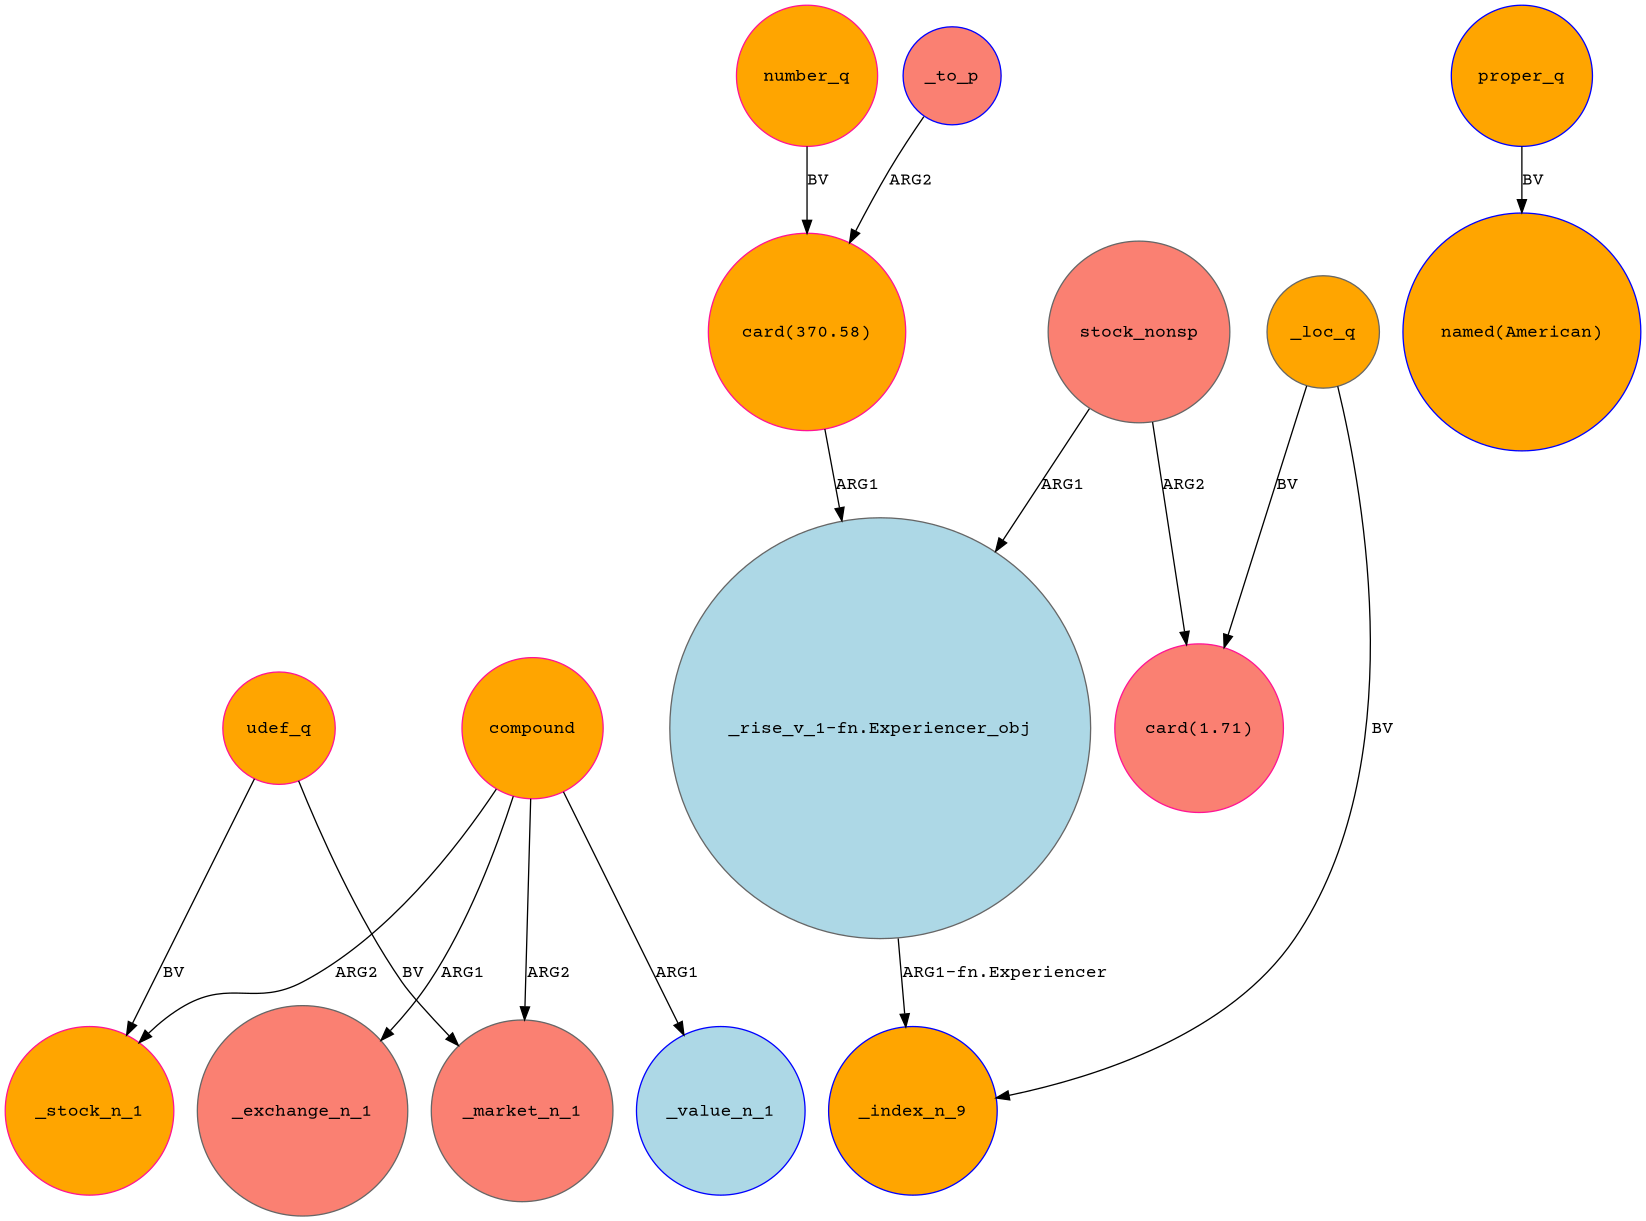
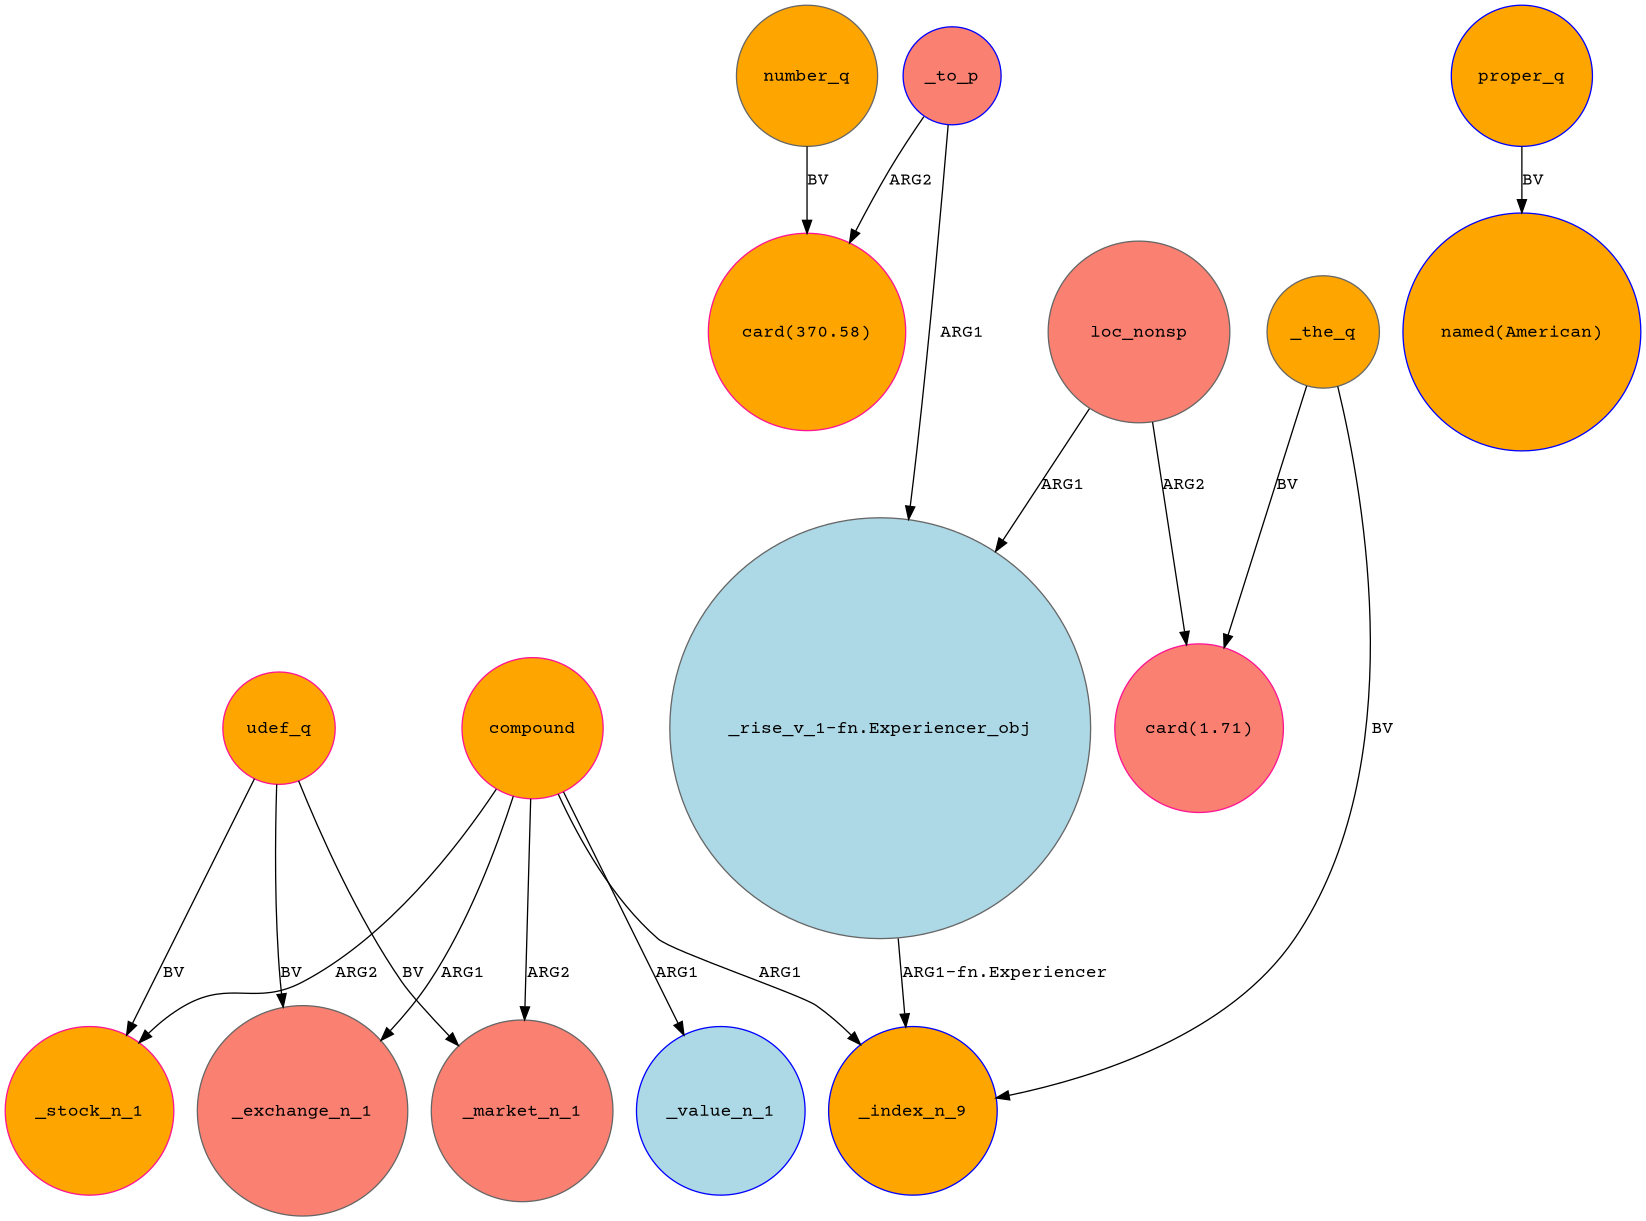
node "number_q": color deeppink -> gray40
node "stock_nonsp": label "stock_nonsp" -> "loc_nonsp"
node "_loc_q": label "_loc_q" -> "_the_q"
edge "card(370.58)" -> "_rise_v_1-fn.Experiencer_obj": now "_to_p" -> "_rise_v_1-fn.Experiencer_obj"
edge "udef_q" -> "_exchange_n_1": added, label "BV"
edge "compound" -> "_index_n_9": added, label "ARG1"
